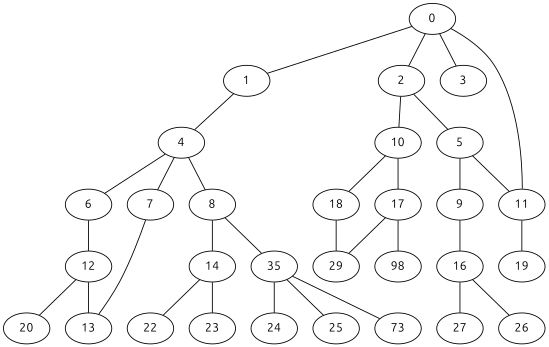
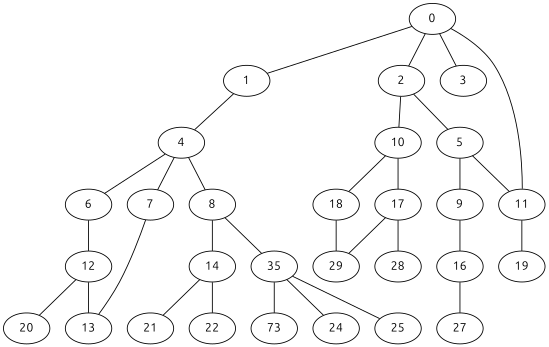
node "98": label "98" -> "28"
node "23": label "23" -> "21"
node "26": removed
